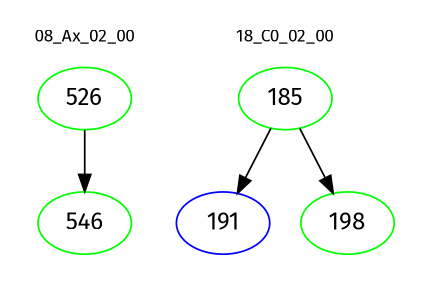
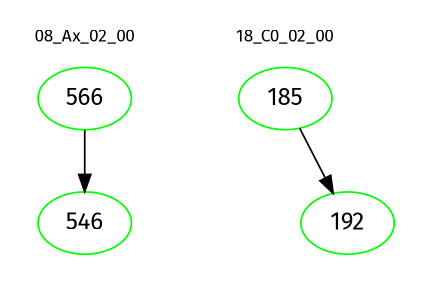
node "526": label "526" -> "566"
node "191": removed
node "198": label "198" -> "192"
